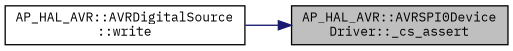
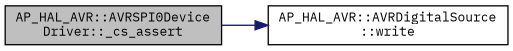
edge "AP_HAL_AVR::AVRDigitalSource ::write" -> "AP_HAL_AVR::AVRSPI0Device Driver::_cs_assert": reversed
